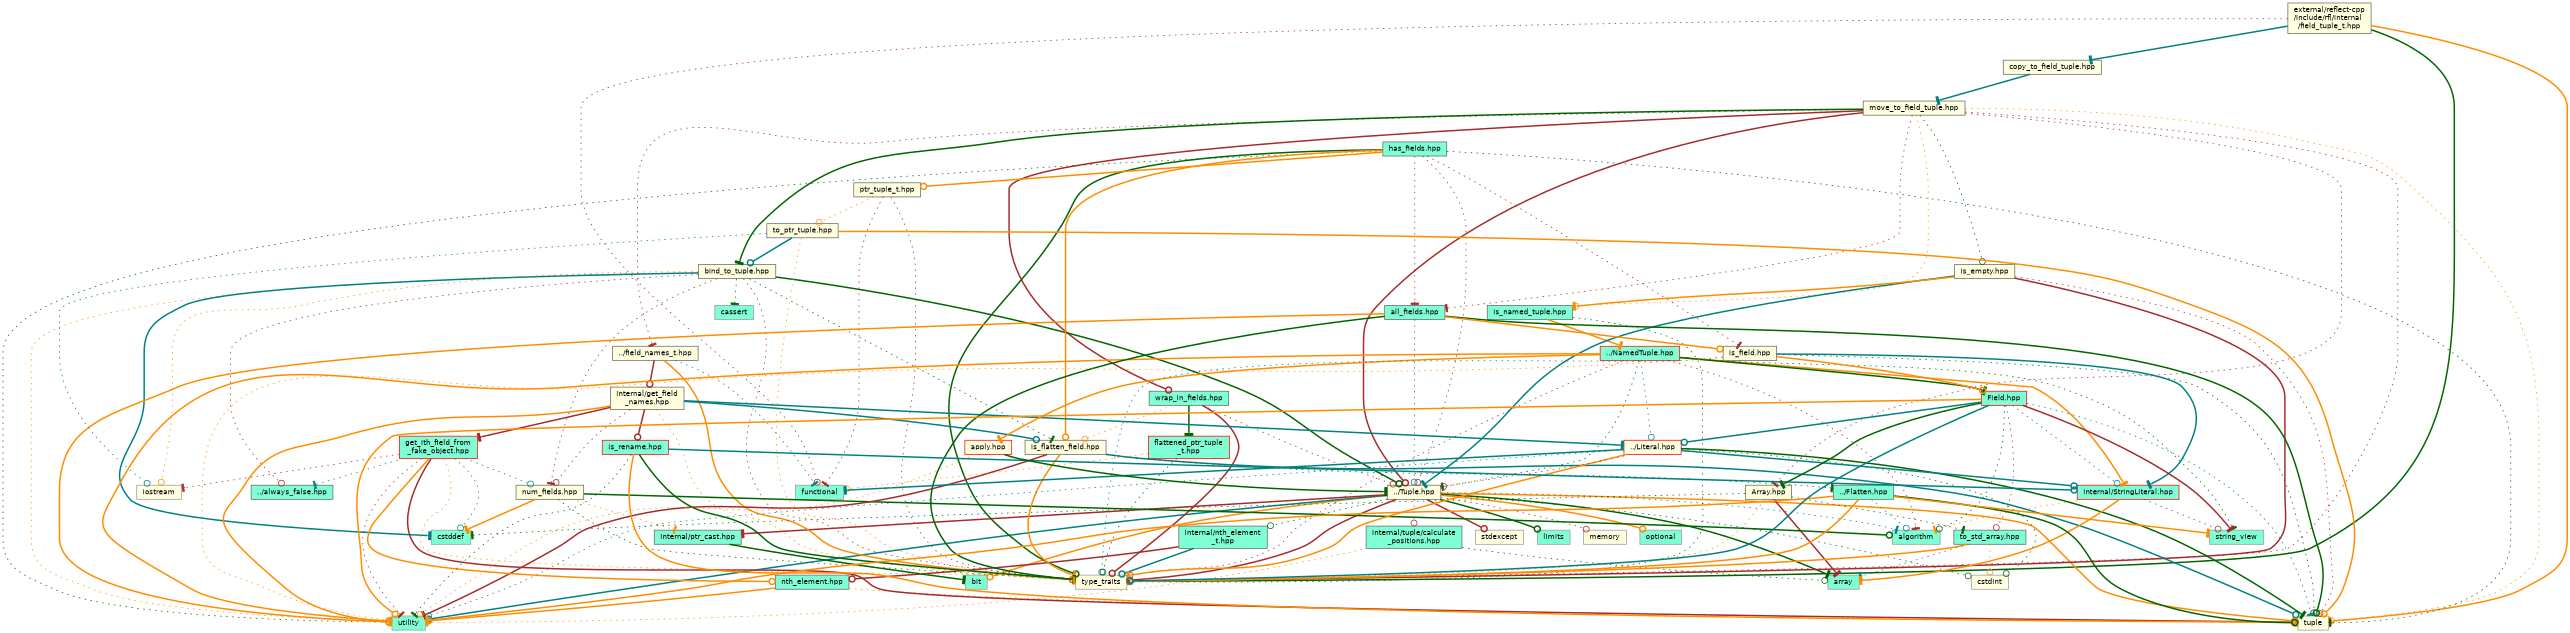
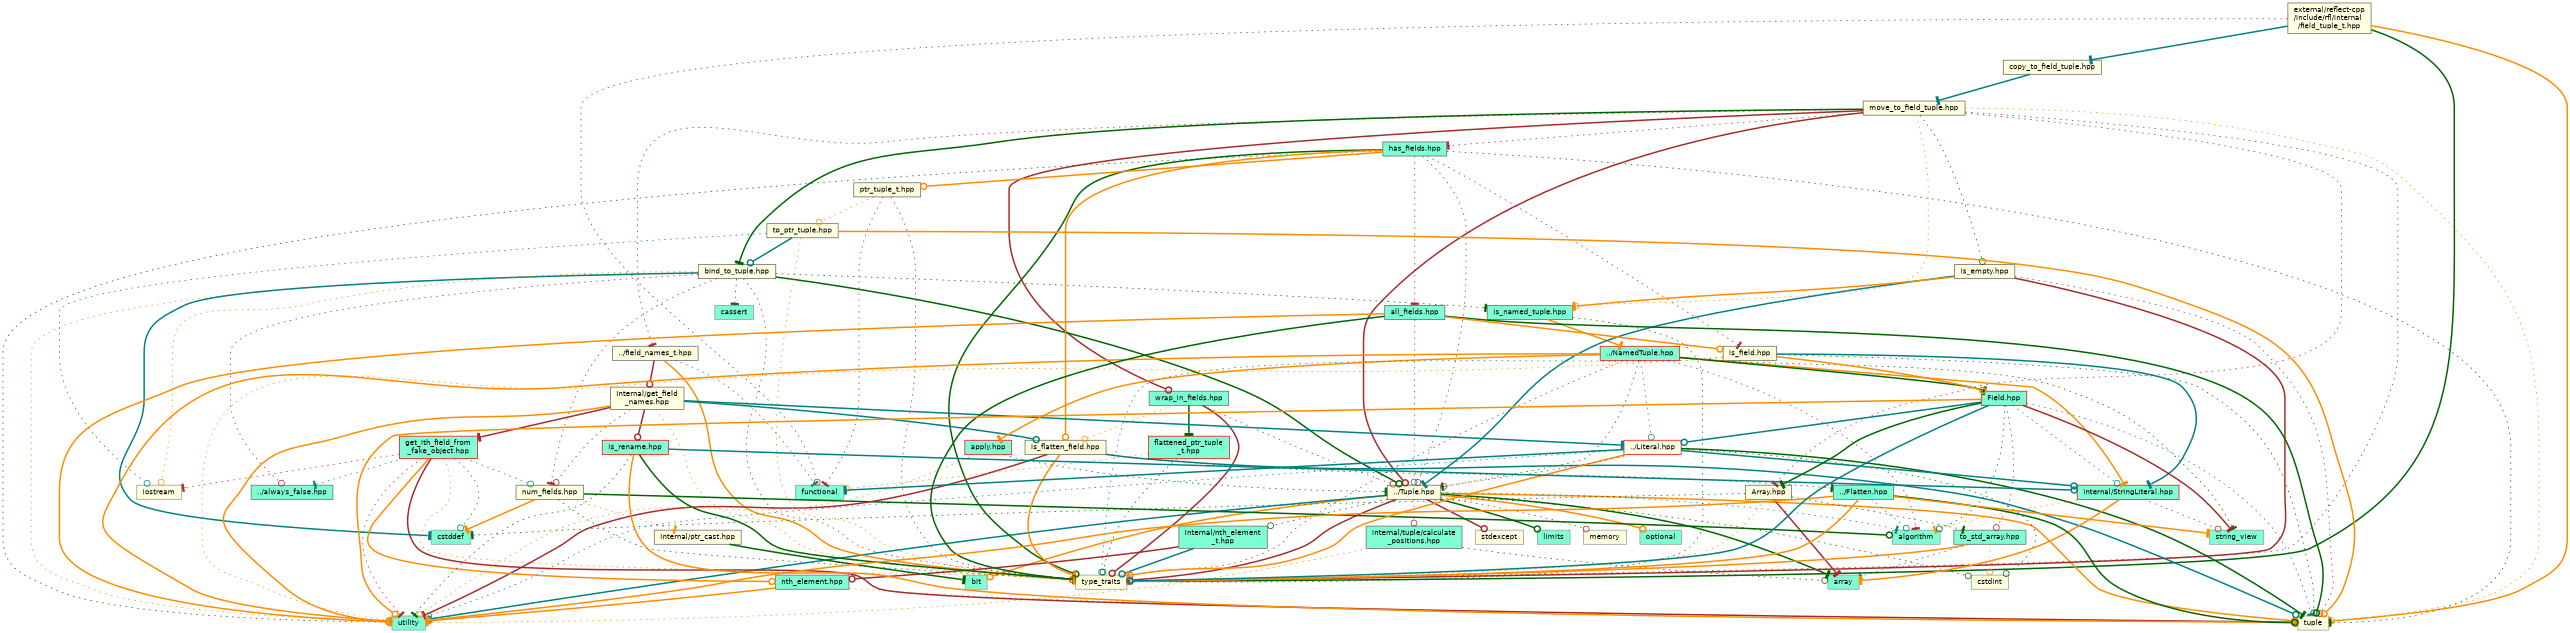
edge "move_to_field_tuple.hpp" -> "all_fields.hpp": now "move_to_field_tuple.hpp" -> "has_fields.hpp"
edge "bind_to_tuple.hpp" -> "is_flatten_field.hpp": now "bind_to_tuple.hpp" -> "is_named_tuple.hpp"
node "apply.hpp": fillcolor lightyellow -> aquamarine
edge "apply.hpp" -> "../Tuple.hpp": style bold -> dotted
edge "../Tuple.hpp" -> "internal/ptr_cast.hpp": removed
node "internal/ptr_cast.hpp": fillcolor aquamarine -> lightyellow
